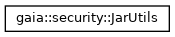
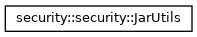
node "gaia::security::JarUtils": label "gaia::security::JarUtils" -> "security::security::JarUtils"
